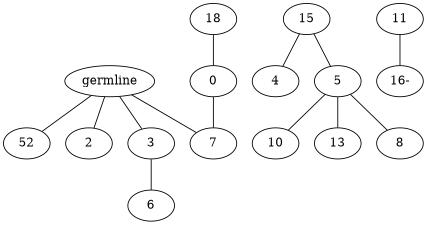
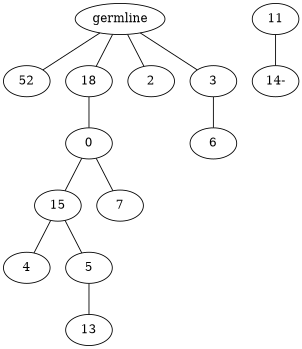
node "16-": label "16-" -> "14-"
edge "germline" -- "7": now "germline" -- "18"
node "10": removed
node "8": removed
edge "0" -- "15": added
